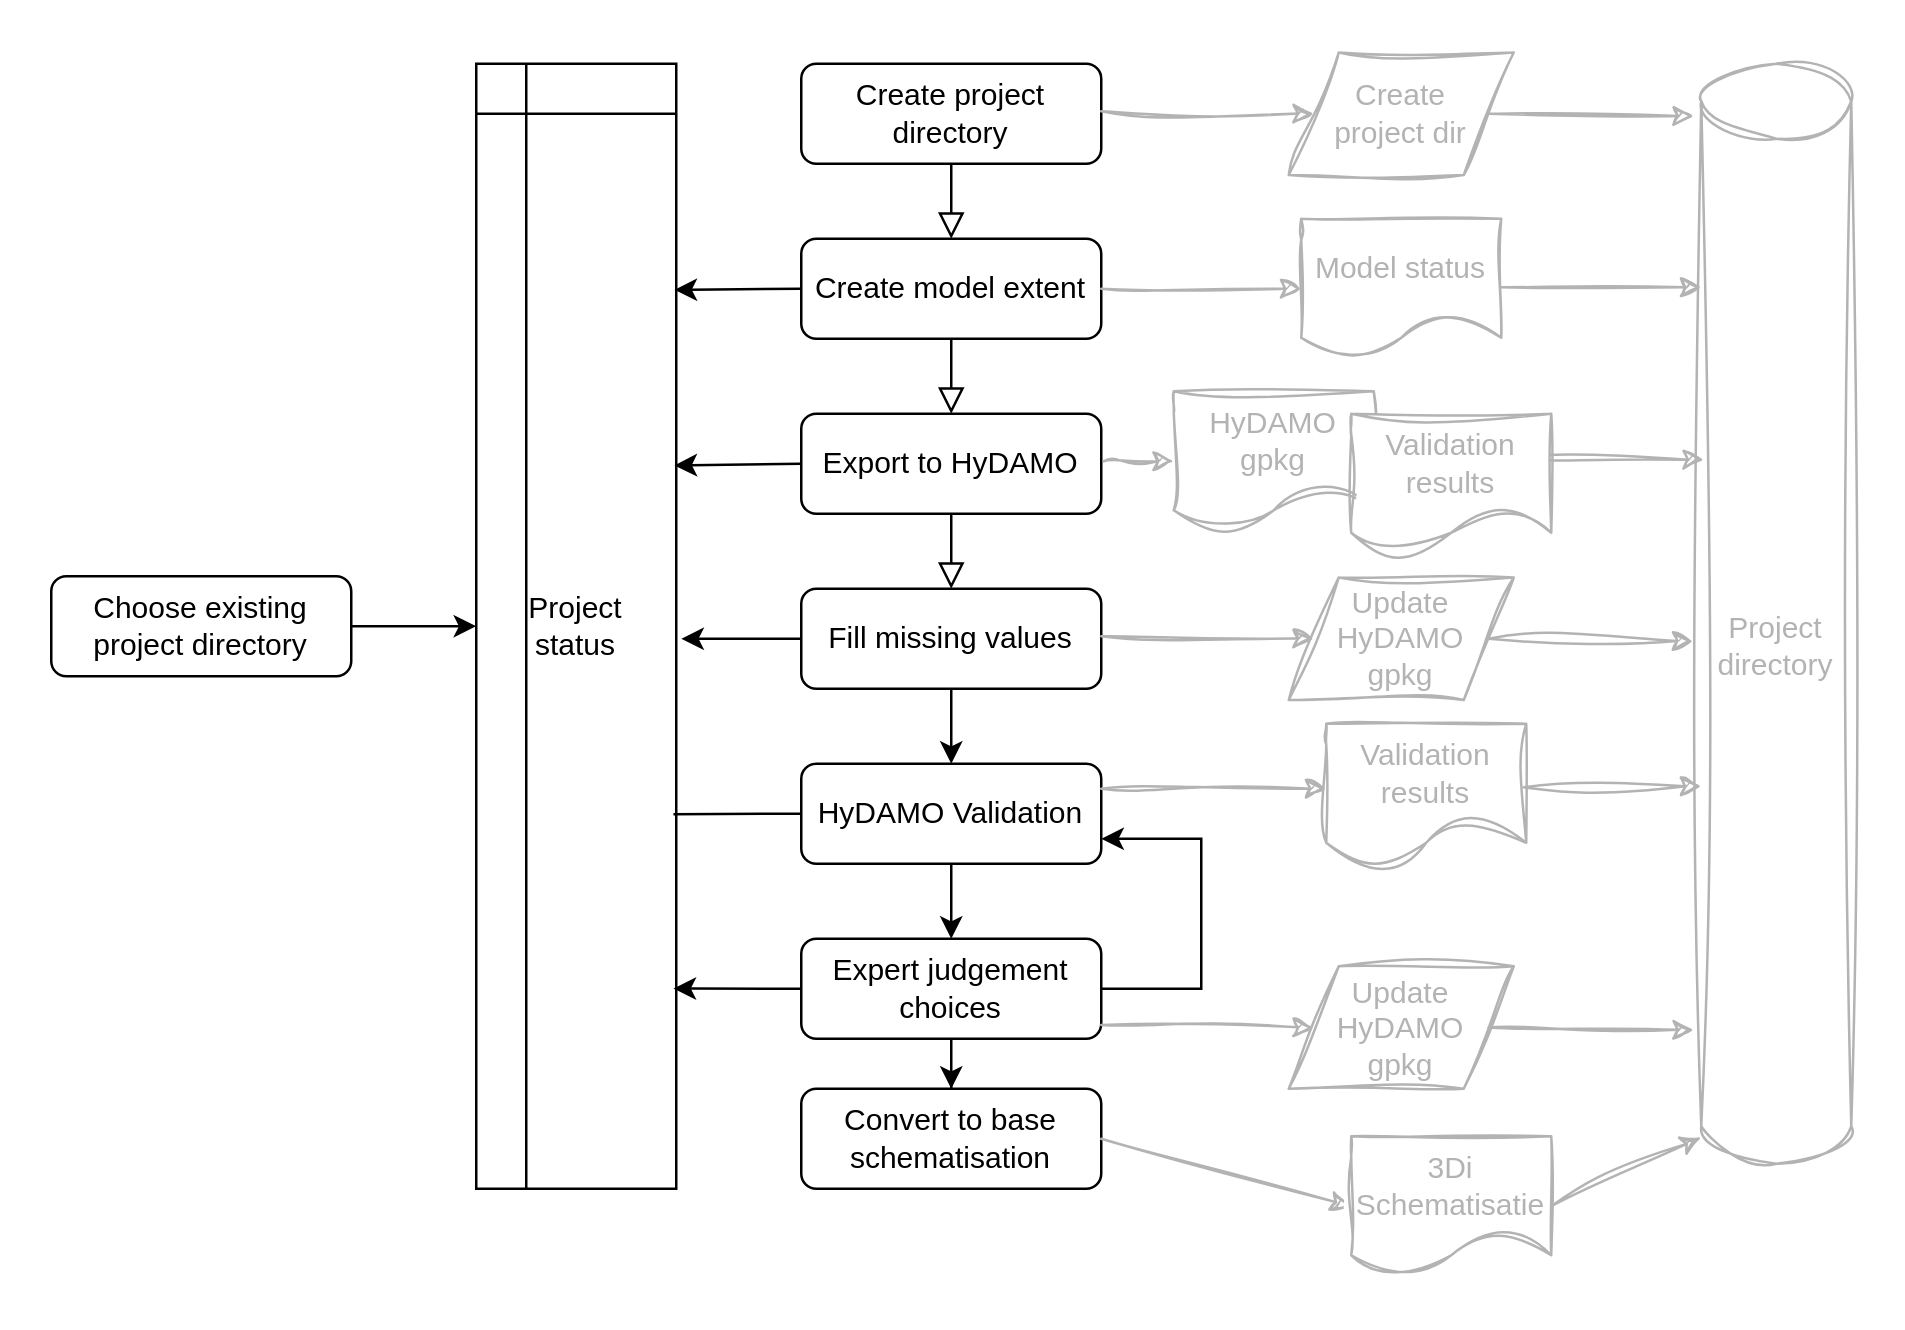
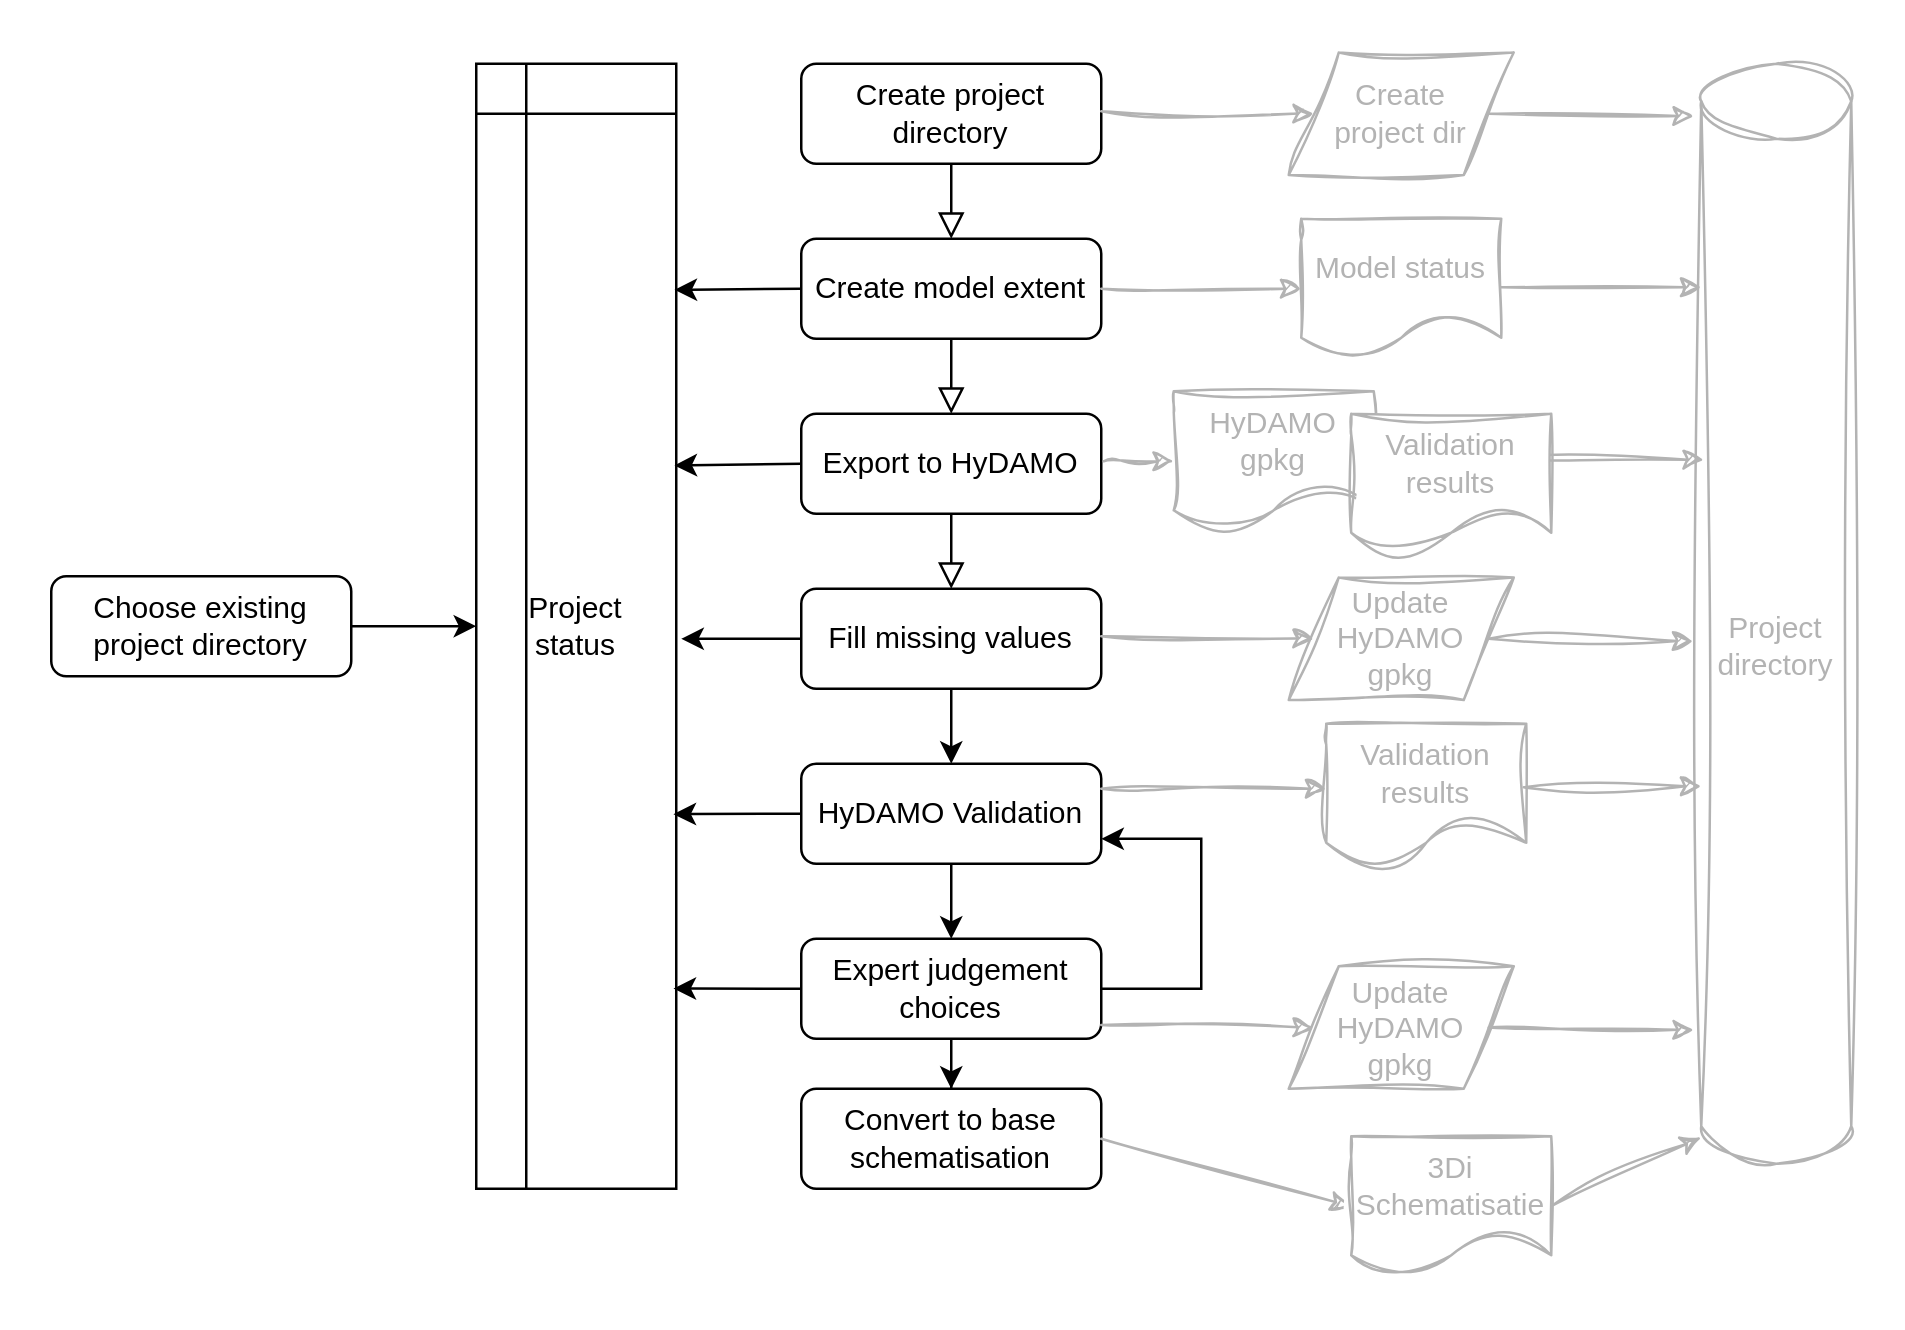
edge "Project status" -- "HyDAMO Validation": arrowhead none -> classic
